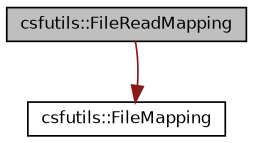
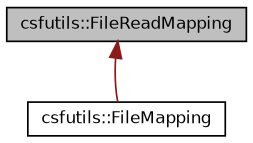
edge "csfutils::FileReadMapping" -> "csfutils::FileMapping": reversed
